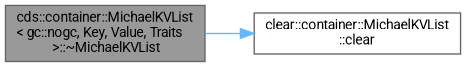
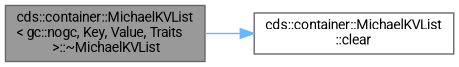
node "clear::container::MichaelKVList ::clear": label "clear::container::MichaelKVList ::clear" -> "cds::container::MichaelKVList ::clear"
